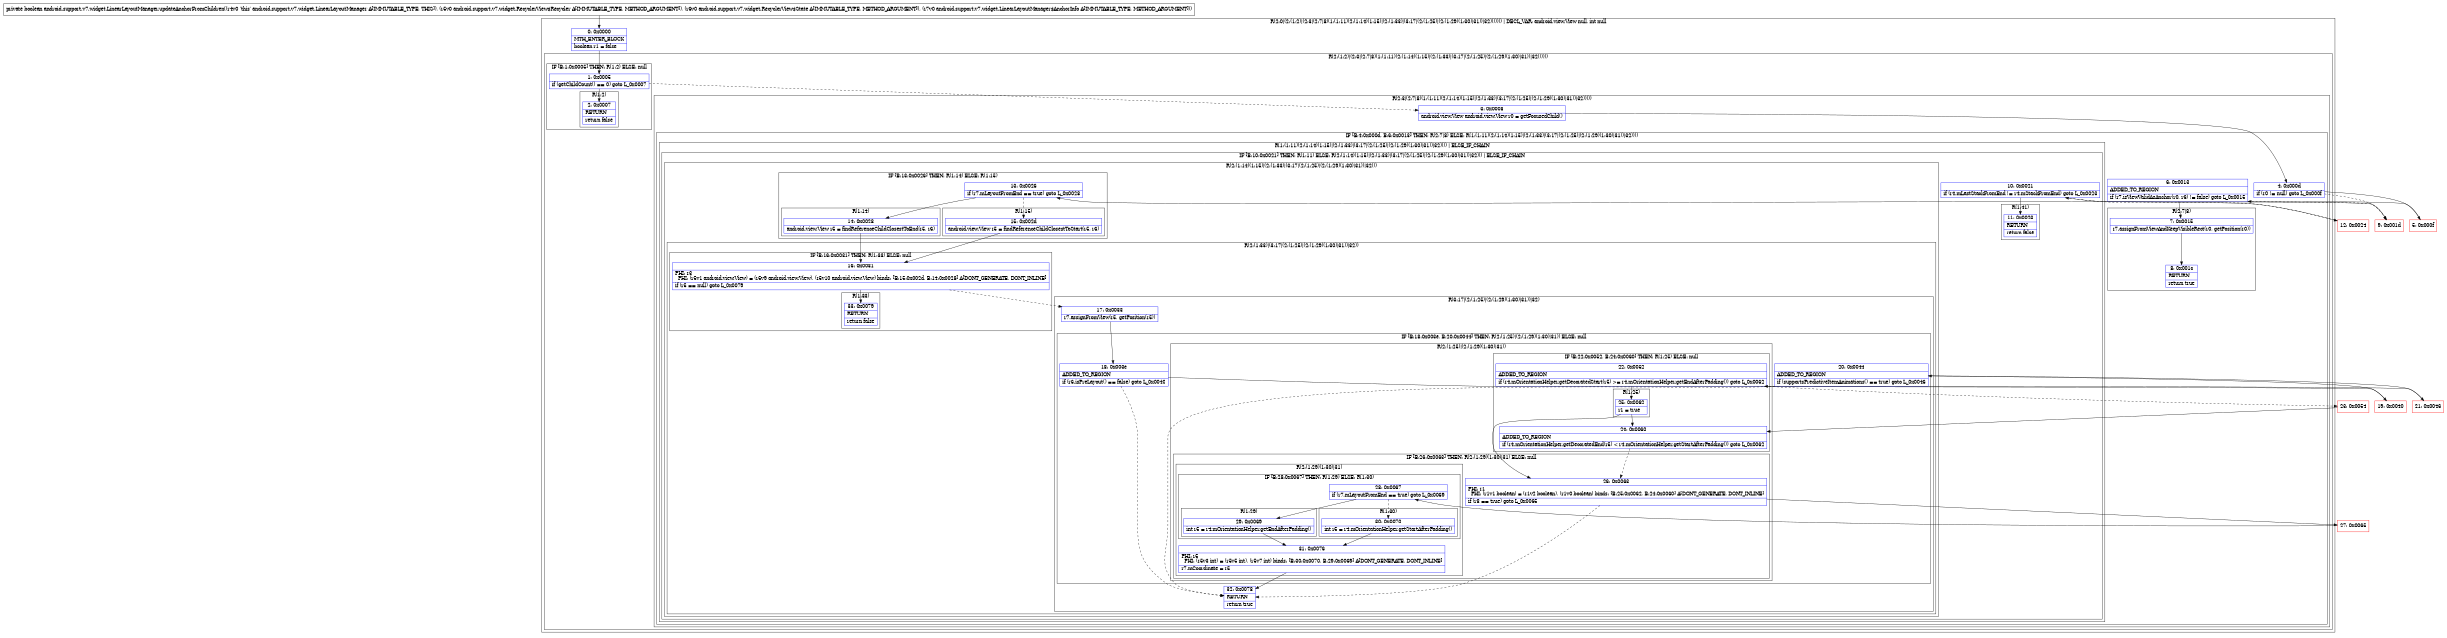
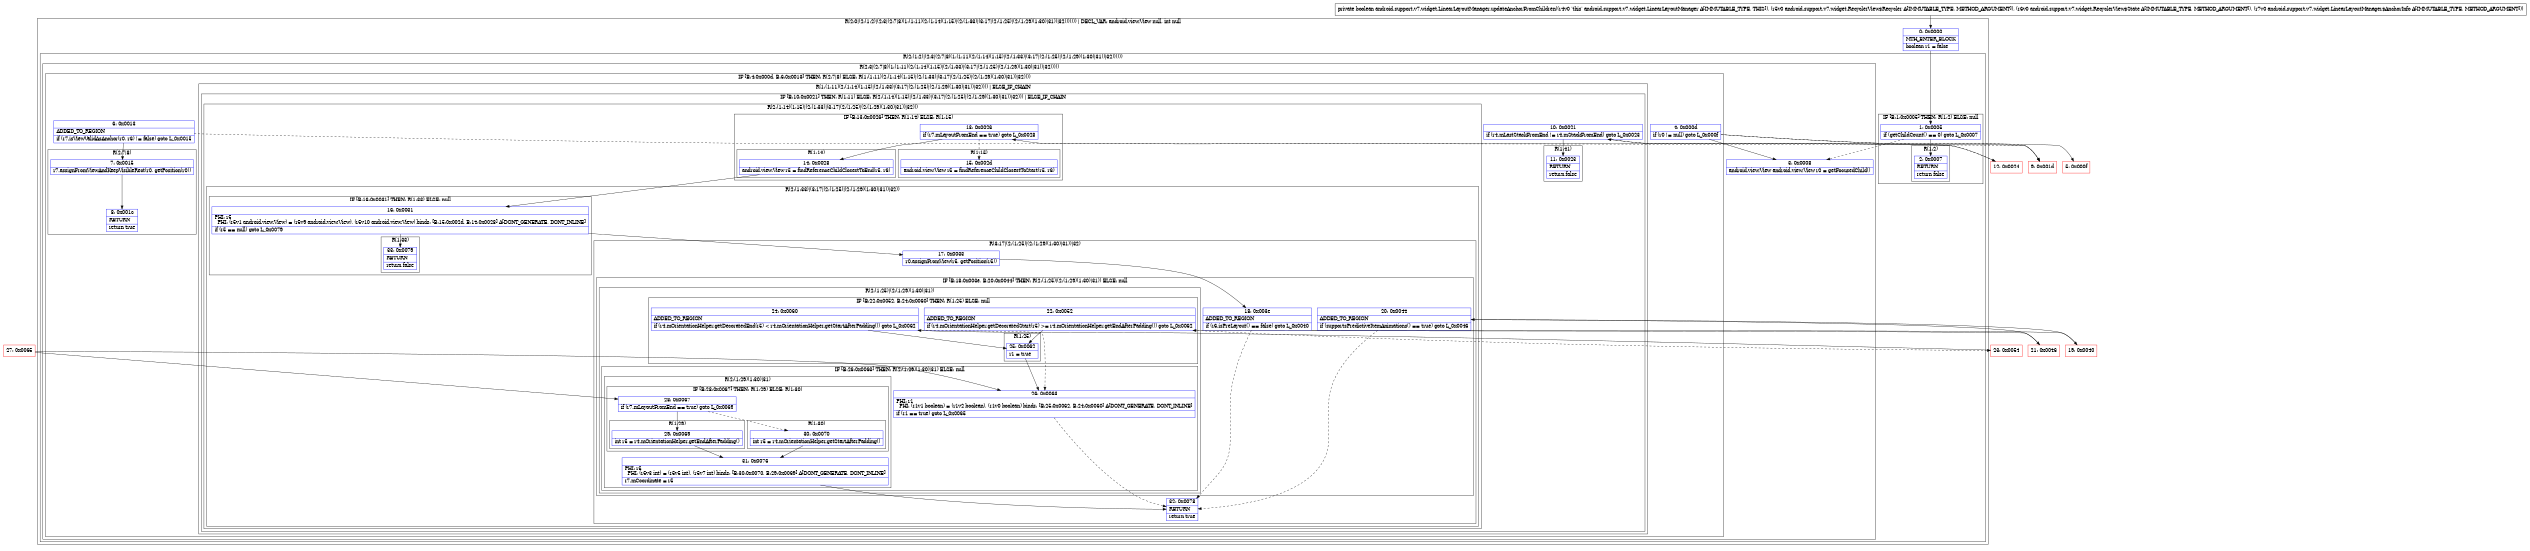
edge "3: 0x0008" -> "4: 0x000d": reversed
edge "5: 0x000f" -> "6: 0x0013": removed
edge "15: 0x002d" -> "16: 0x0031": removed
node "16: 0x0031": text "PHI: r3" -> "PHI: r5"
edge "16: 0x0031" -> "17: 0x0033": style dashed -> solid
node "17: 0x0033": text "r7.assignFromView(r5, getPosition(r5))" -> "r0.assignFromView(r5, getPosition(r5))"
edge "25: 0x0062" -> "24: 0x0060": reversed
node "26: 0x0063": text "if (r8 == true) goto L_0x0065" -> "if (r1 == true) goto L_0x0065"
edge "26: 0x0063" -> "27: 0x0065": reversed
